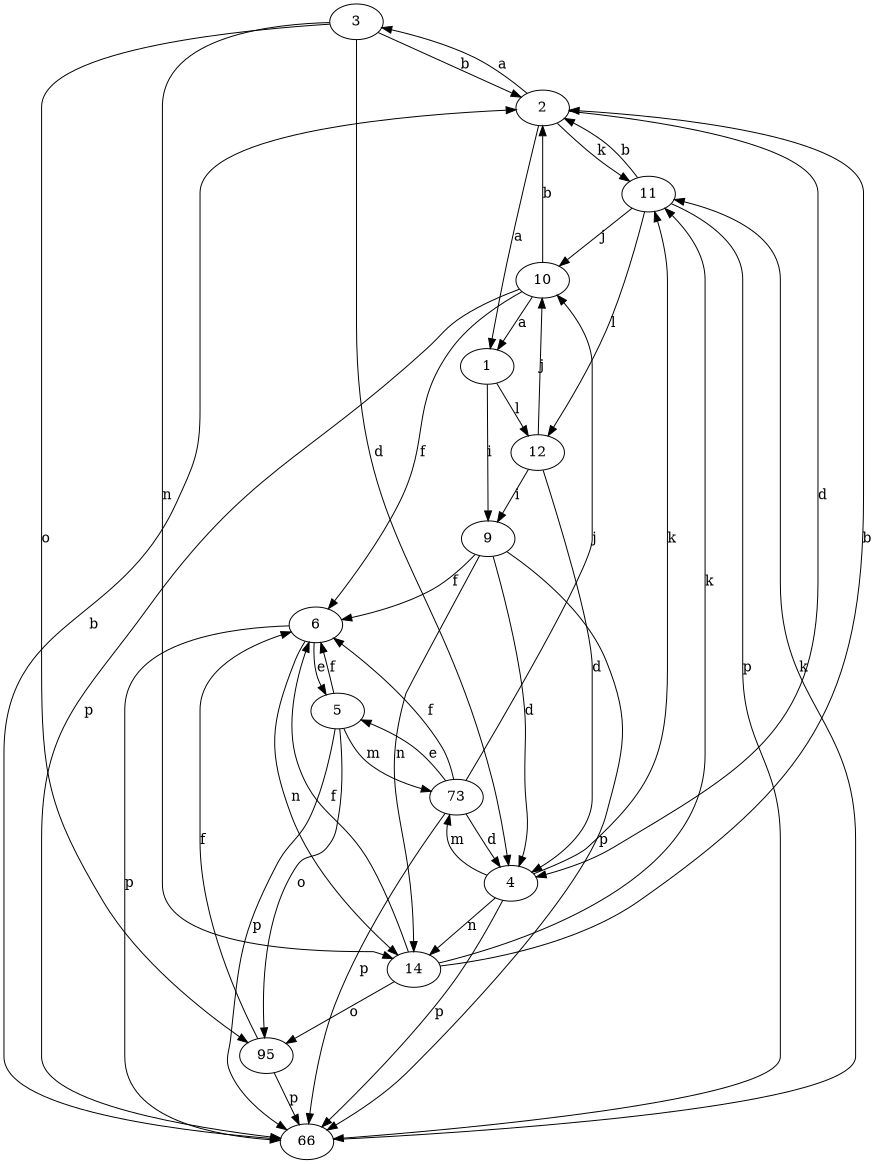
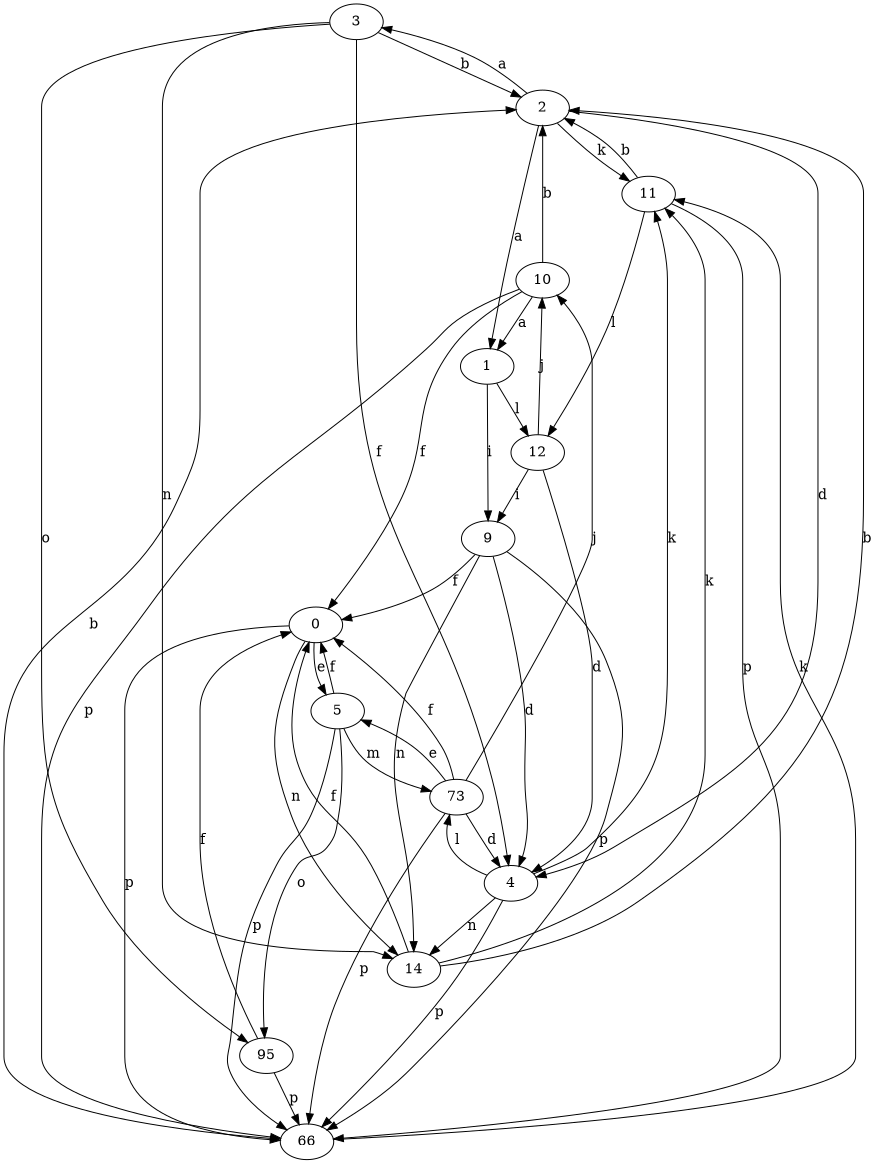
edge "11" -> "10": removed, label "j"
edge "3" -> "4": label "d" -> "f"
node "6": label "6" -> "0"
edge "4" -> "73": label "m" -> "l"
edge "14" -> "95": removed, label "o"
